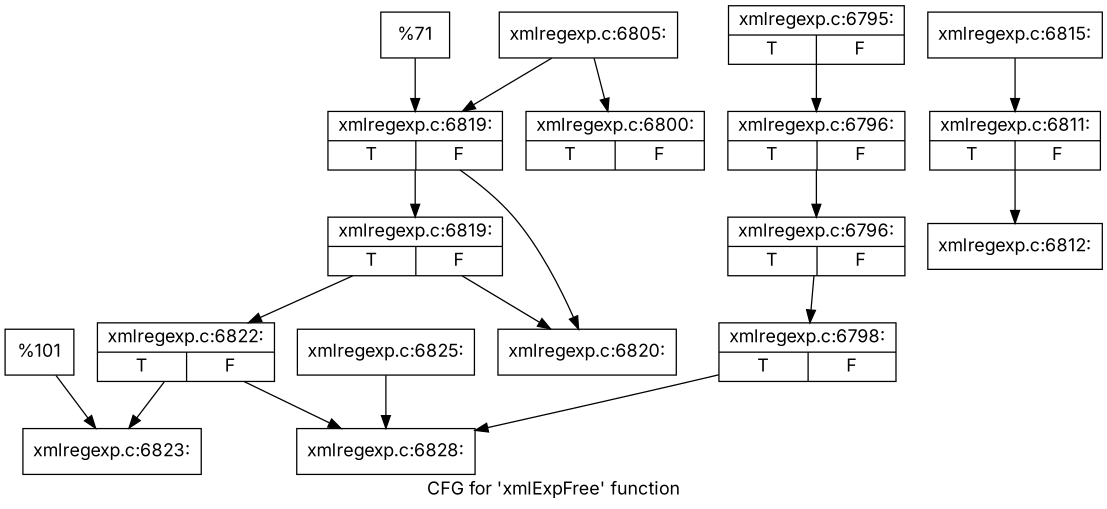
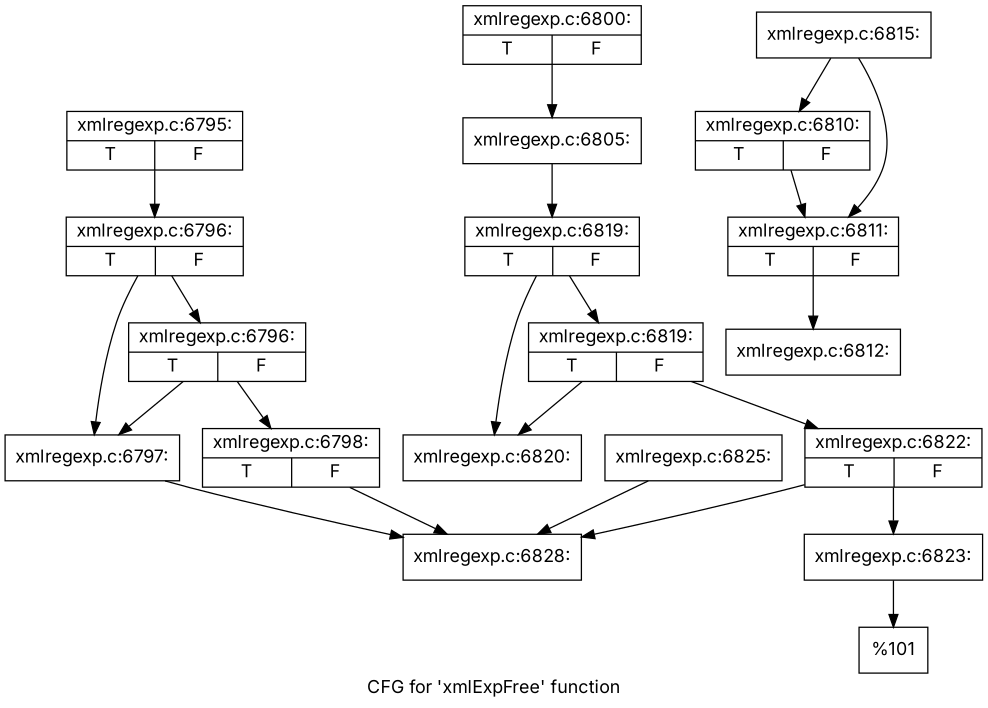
node "%71": removed
edge "xmlregexp.c:6805:" -> "xmlregexp.c:6800:": reversed
node "xmlregexp.c:6810:": added
edge "%101" -> "xmlregexp.c:6823:": reversed
node "xmlregexp.c:6797:": added
